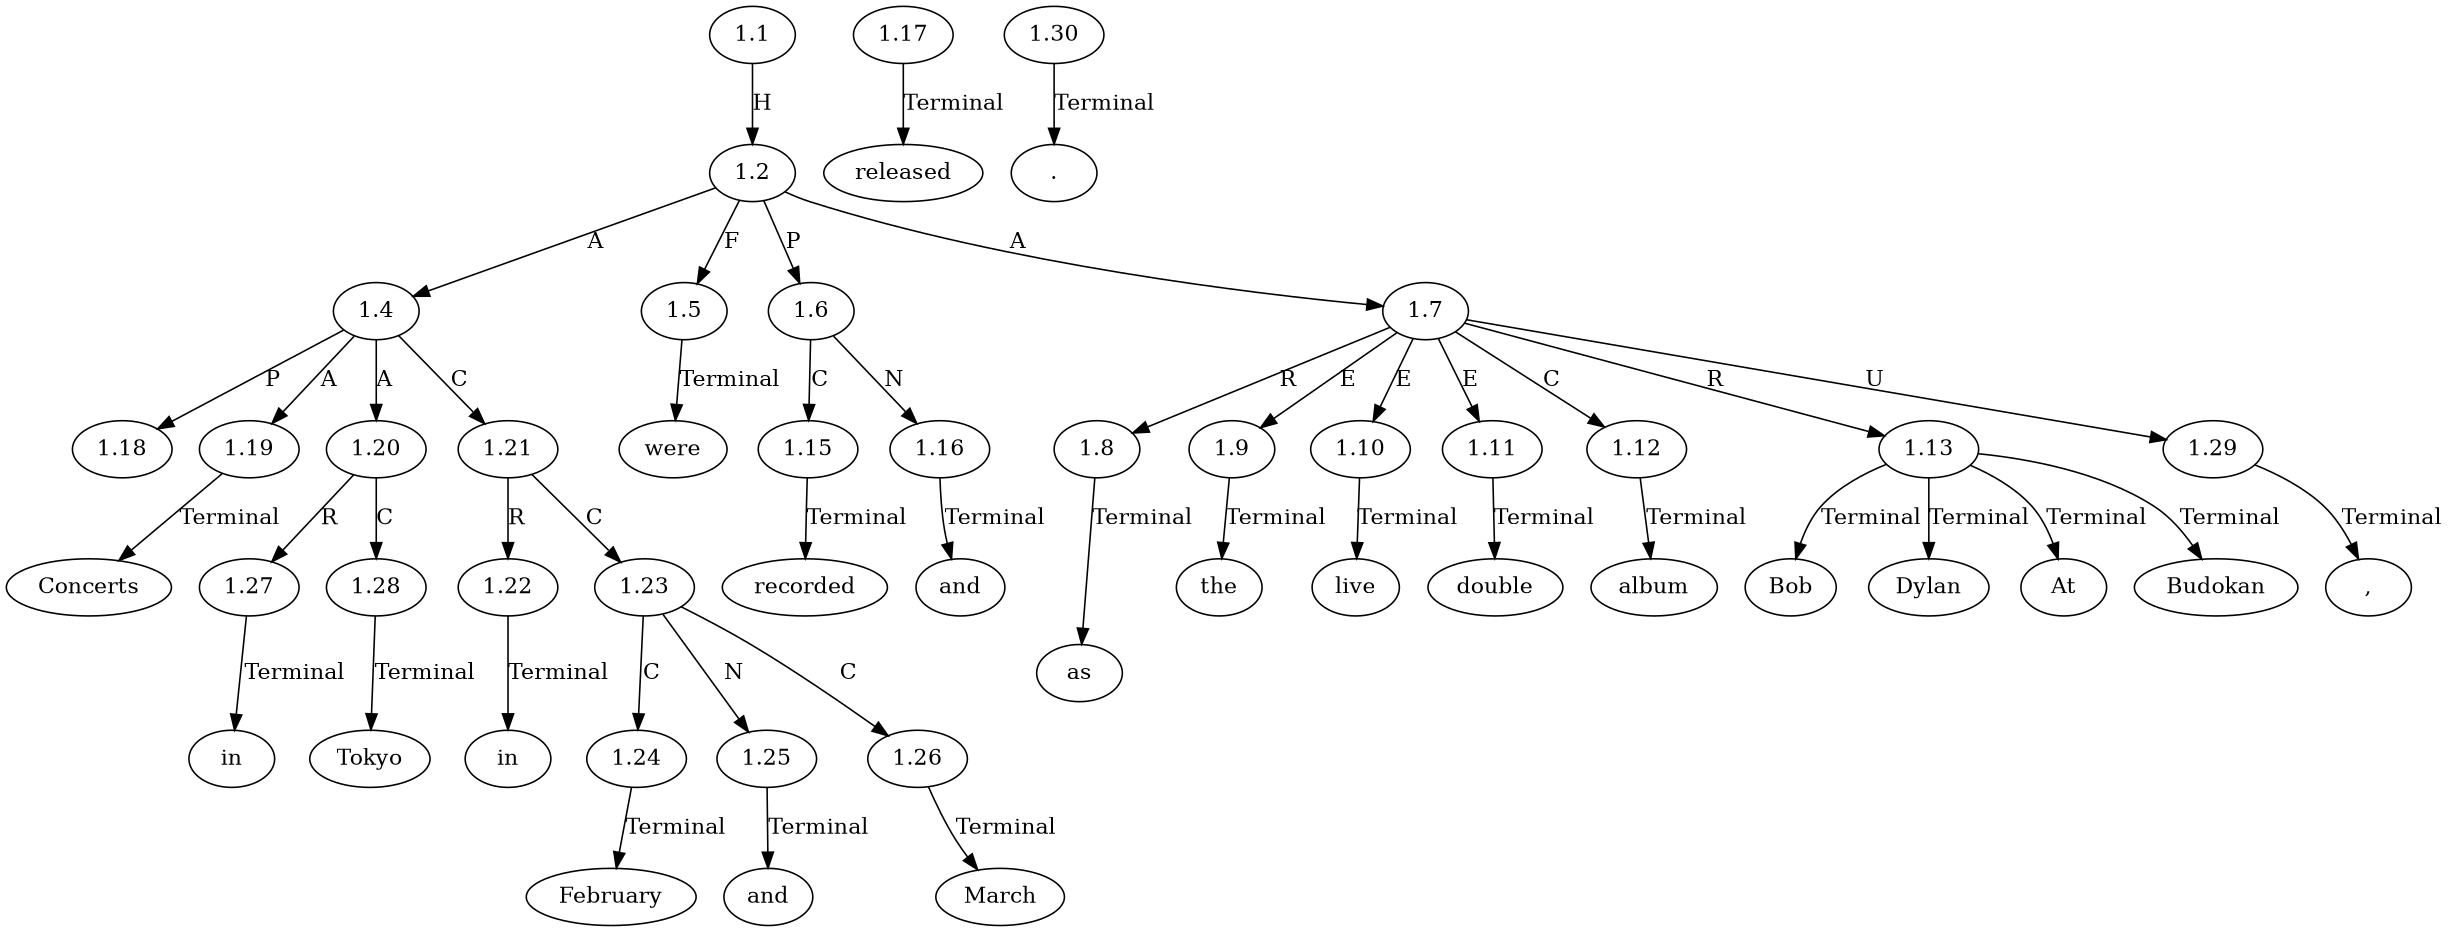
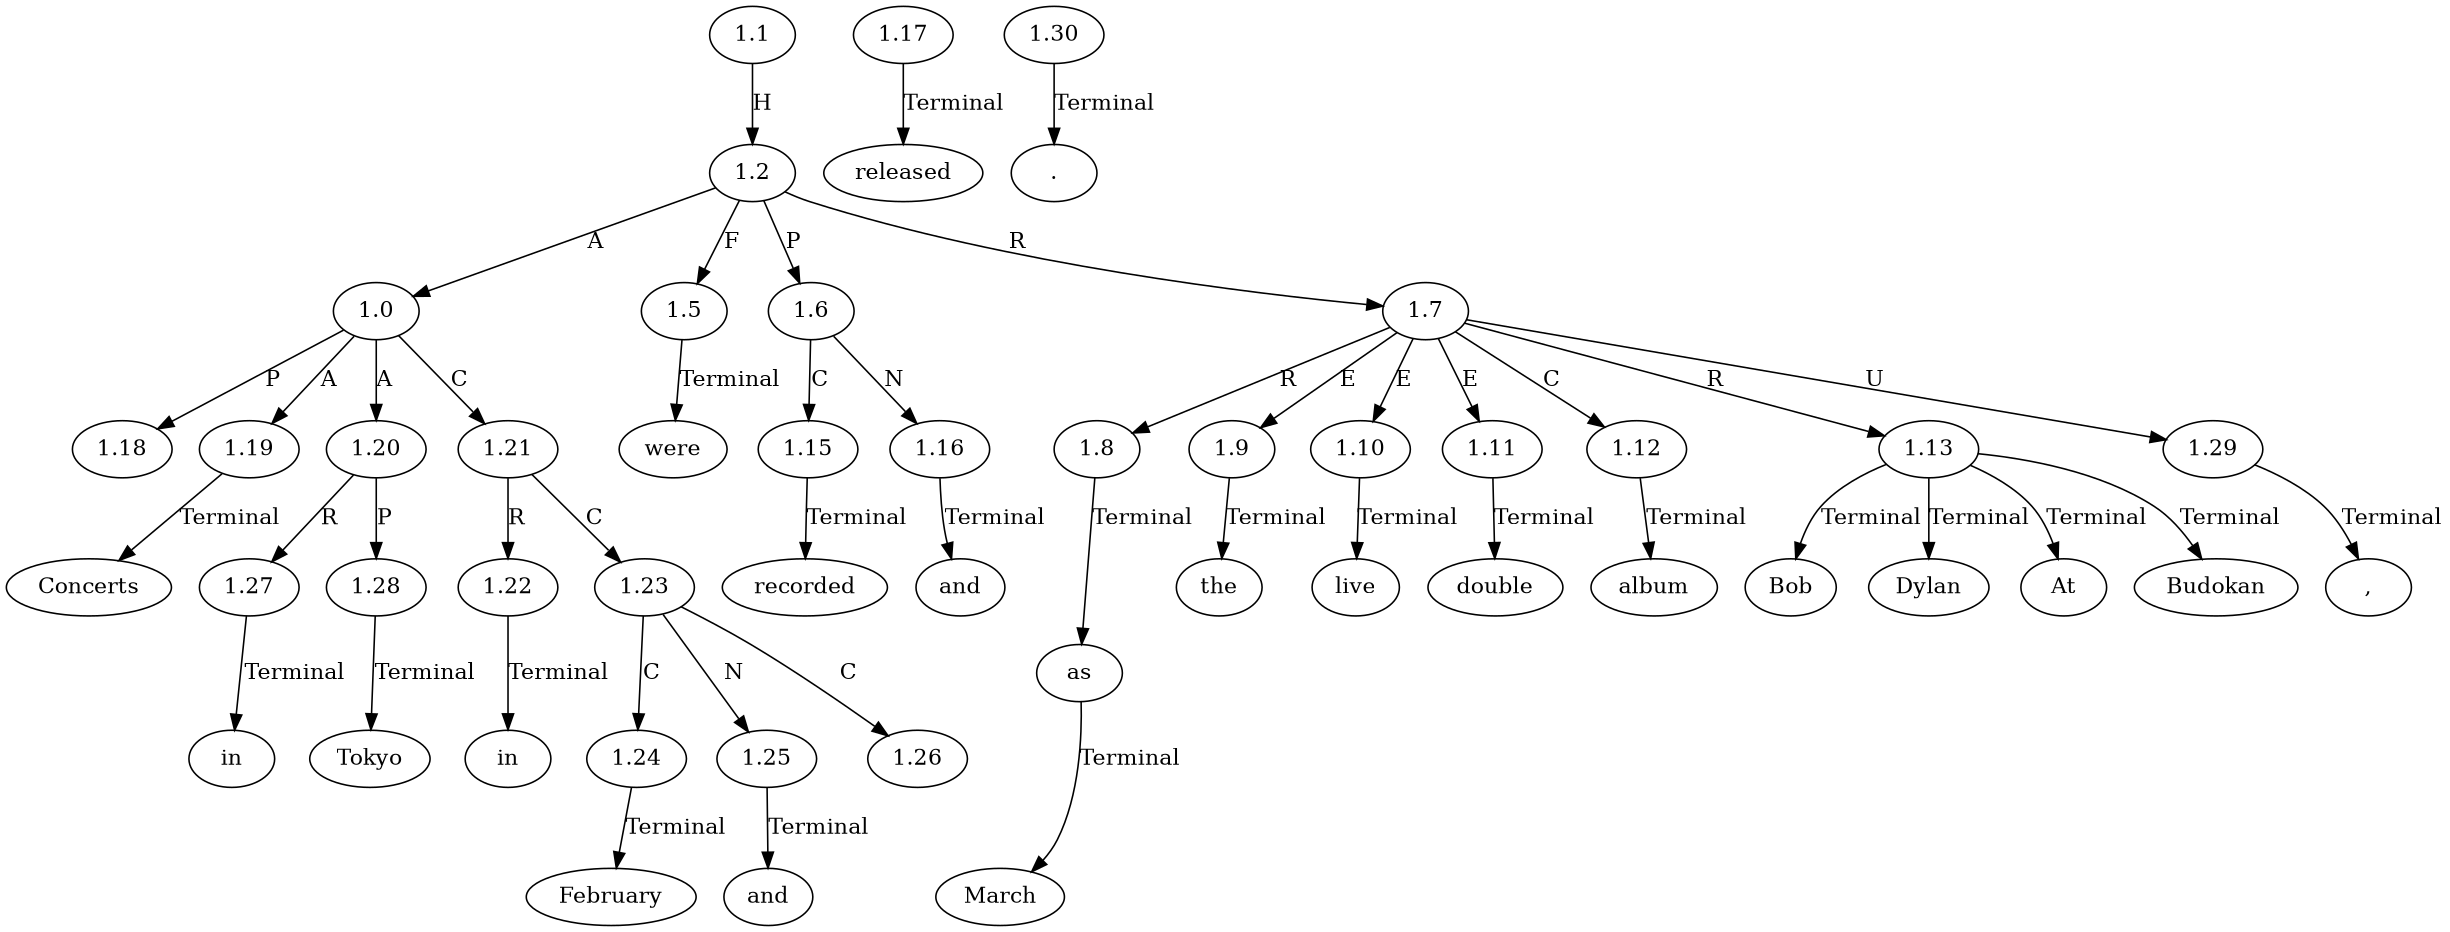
edge "1.2" -> "1.7": label "A" -> "R"
node "1.4": label "1.4" -> "1.0"
edge "1.20" -> "1.28": label "C" -> "P"
edge "1.26" -> "March": now "as" -> "March"
